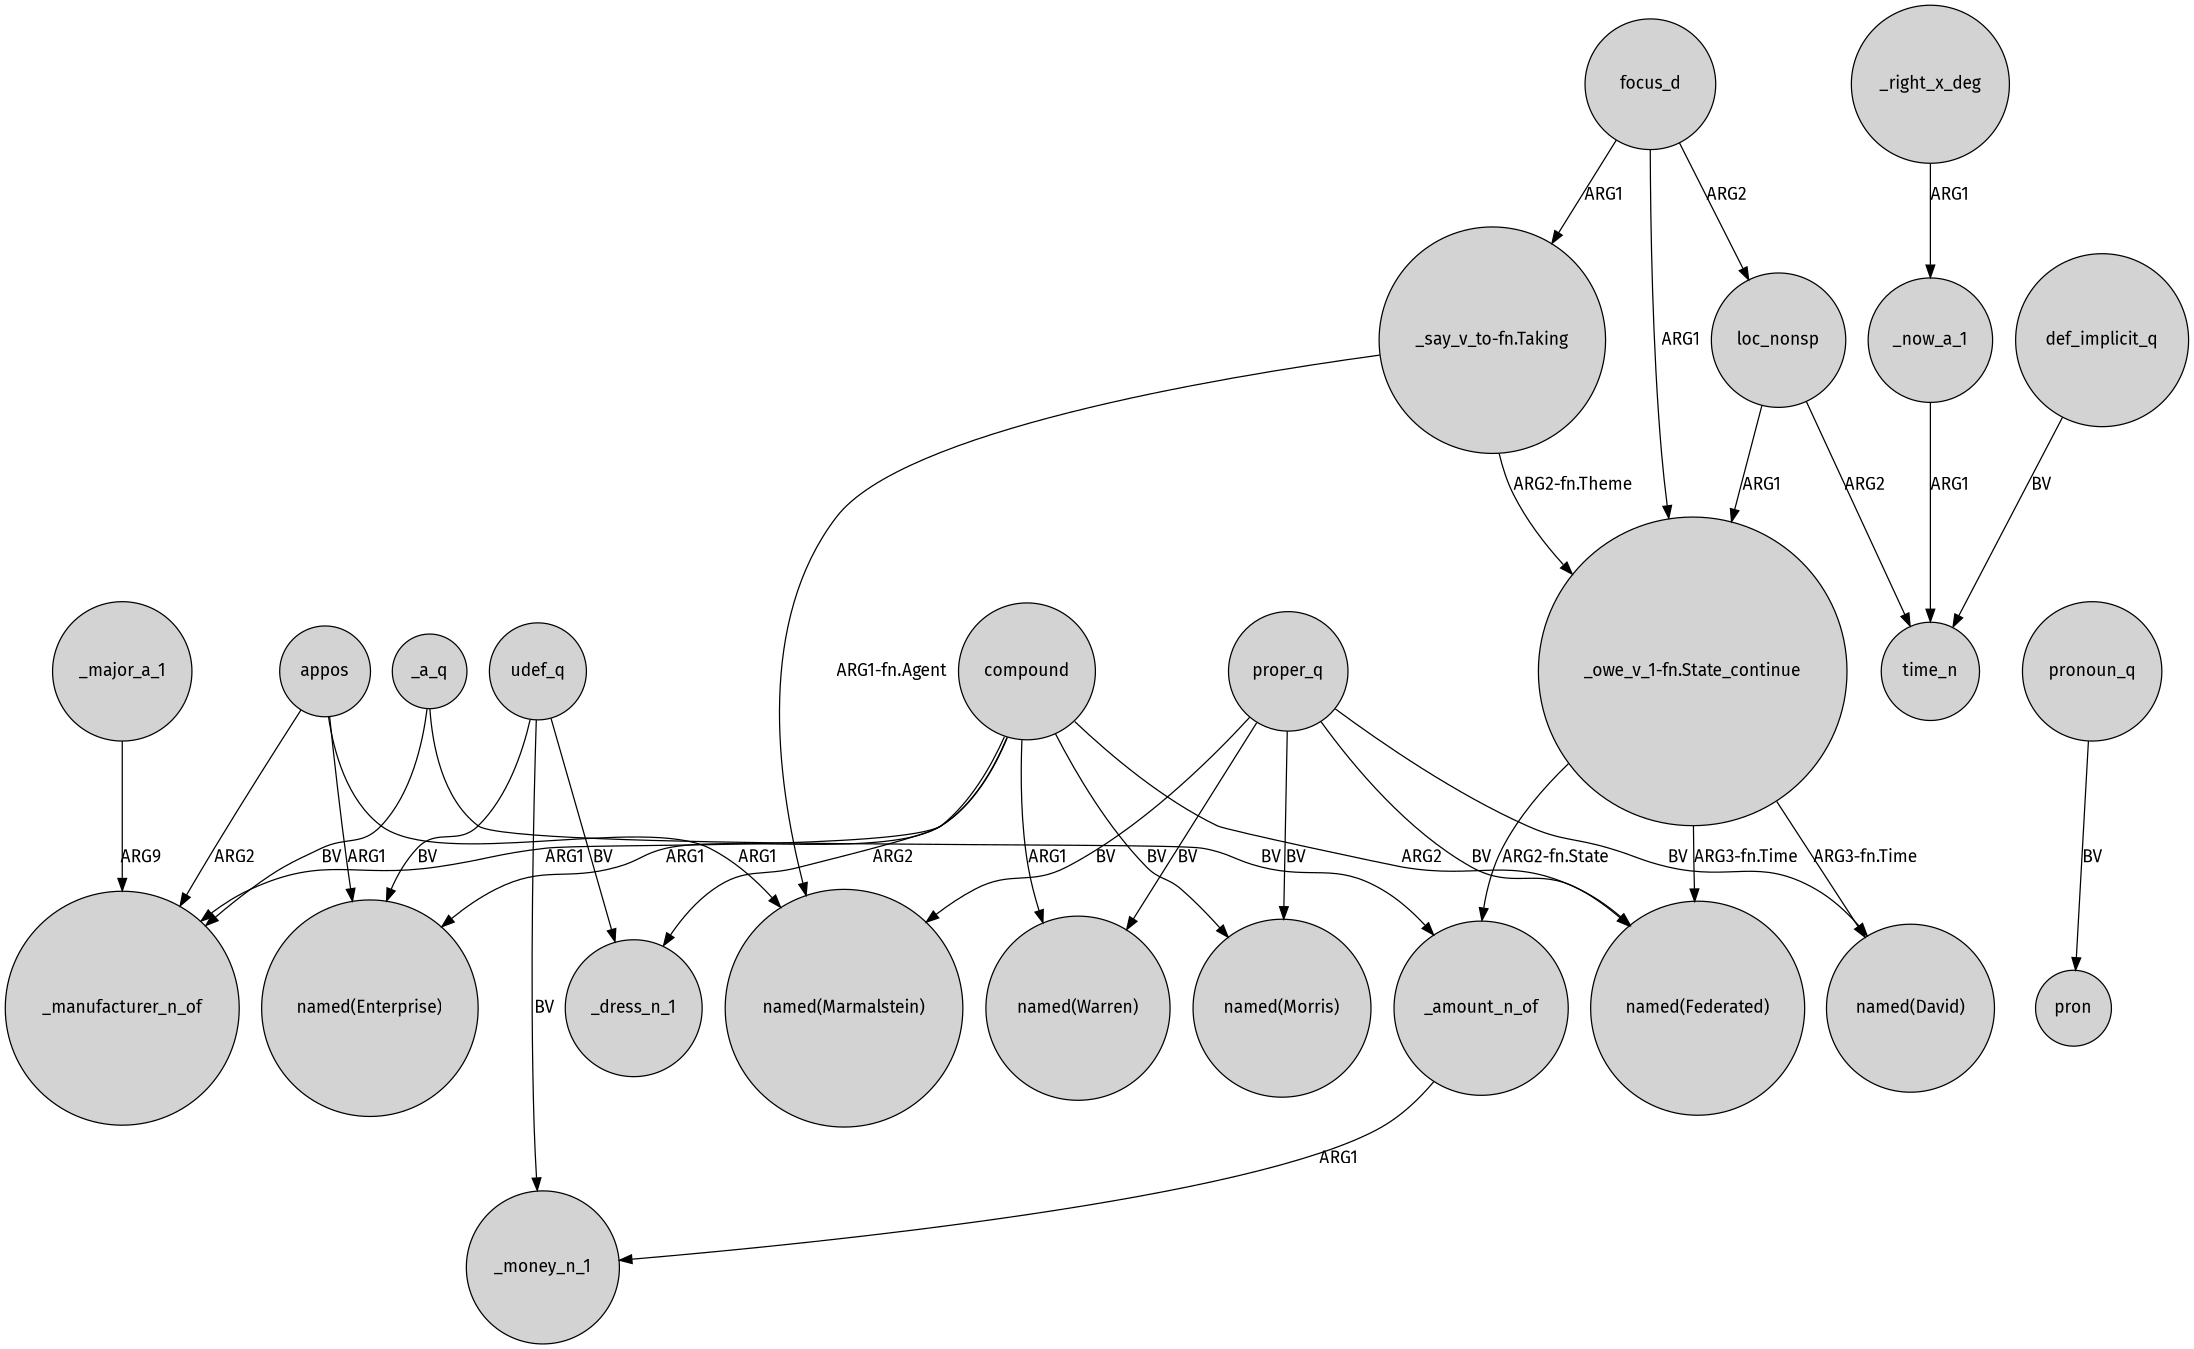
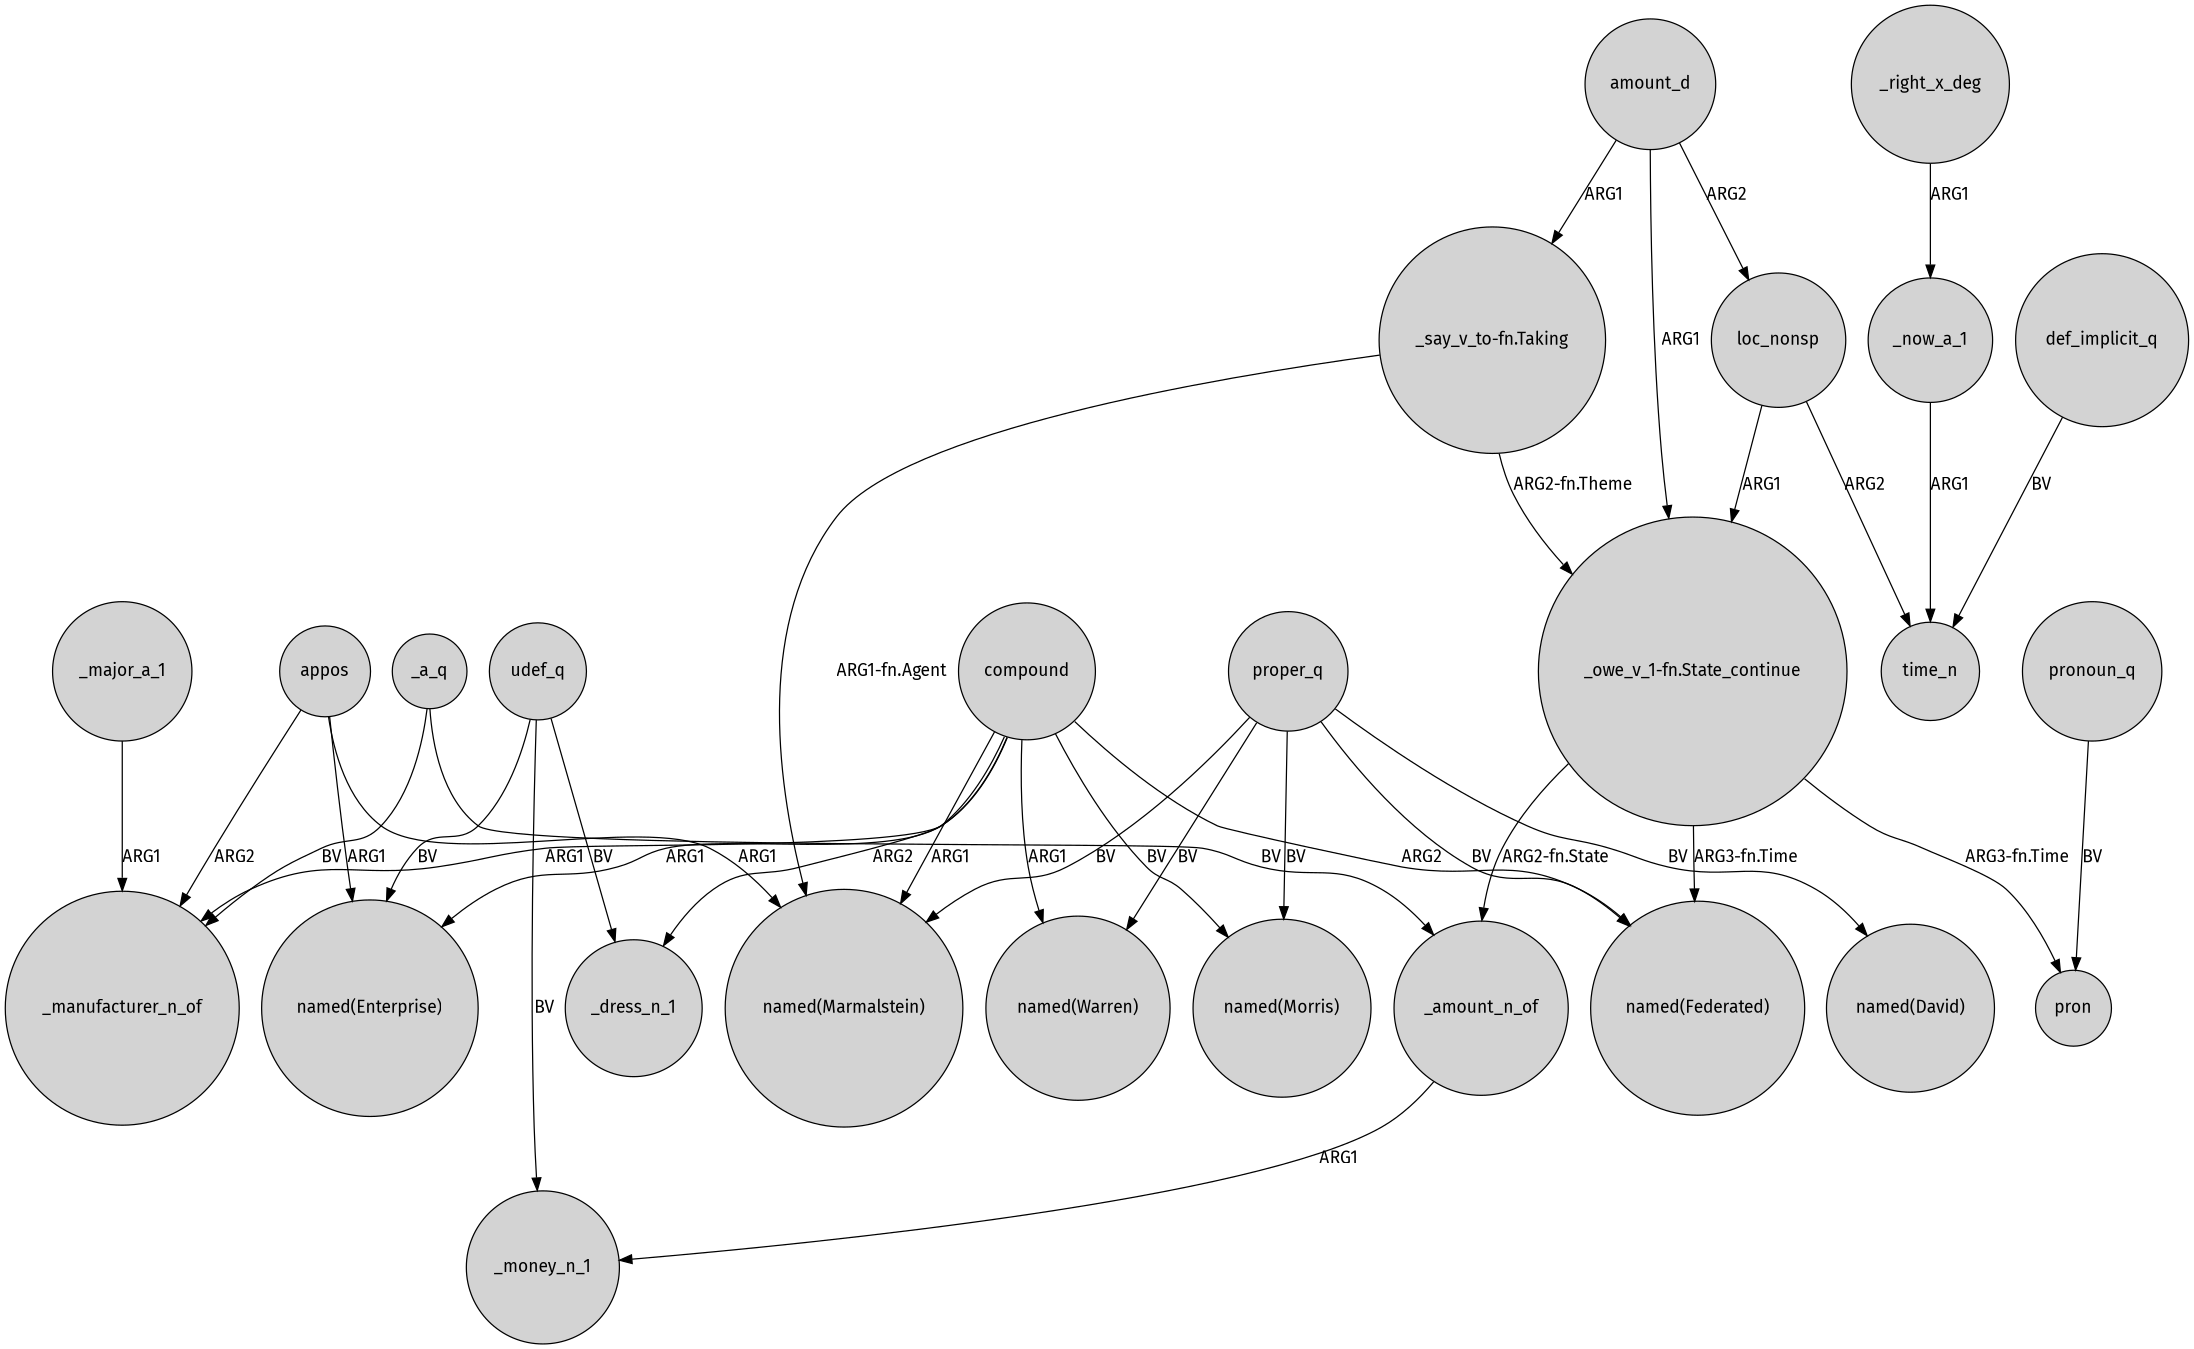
node "focus_d": label "focus_d" -> "amount_d"
edge "compound" -> "named(Marmalstein)": added, label "ARG1"
edge "_major_a_1" -> "_manufacturer_n_of": label "ARG9" -> "ARG1"
edge "_owe_v_1-fn.State_continue" -> "named(David)": now "_owe_v_1-fn.State_continue" -> "pron"
